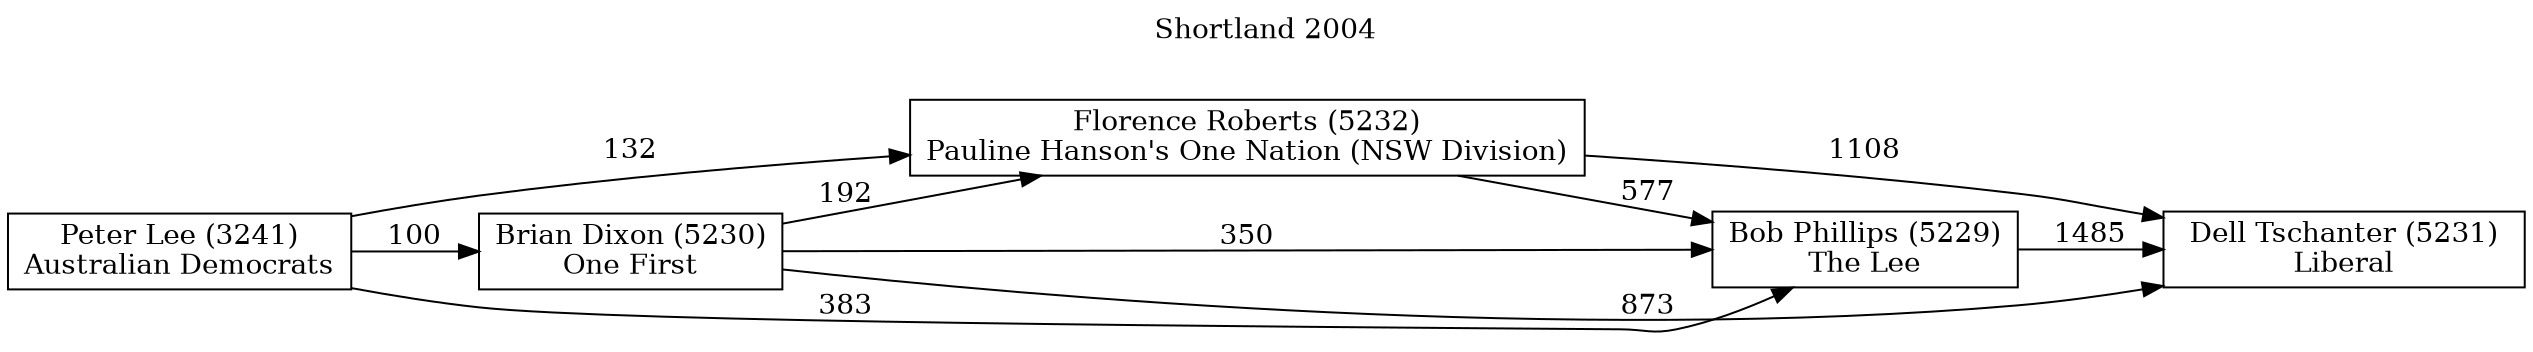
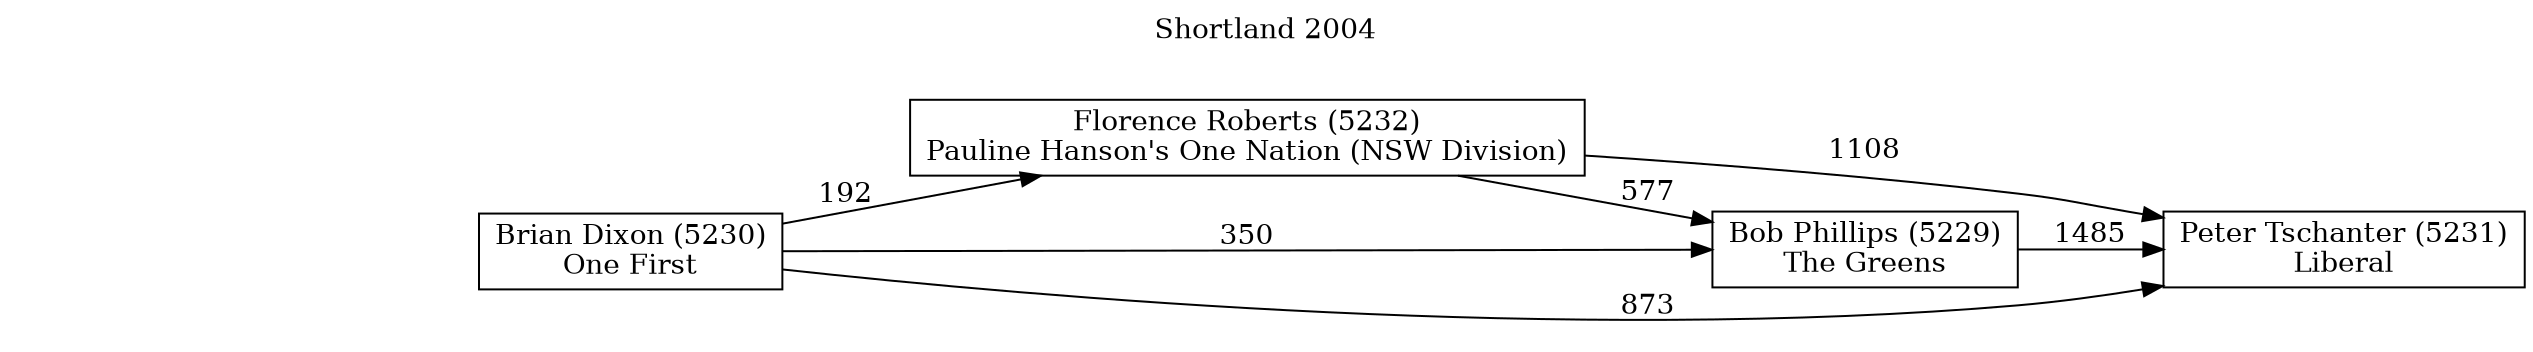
node "Bob Phillips (5229) The Lee": label "Bob Phillips (5229) The Lee" -> "Bob Phillips (5229) The Greens"
node "Dell Tschanter (5231) Liberal": label "Dell Tschanter (5231) Liberal" -> "Peter Tschanter (5231) Liberal"
node "Peter Lee (3241) Australian Democrats": removed
